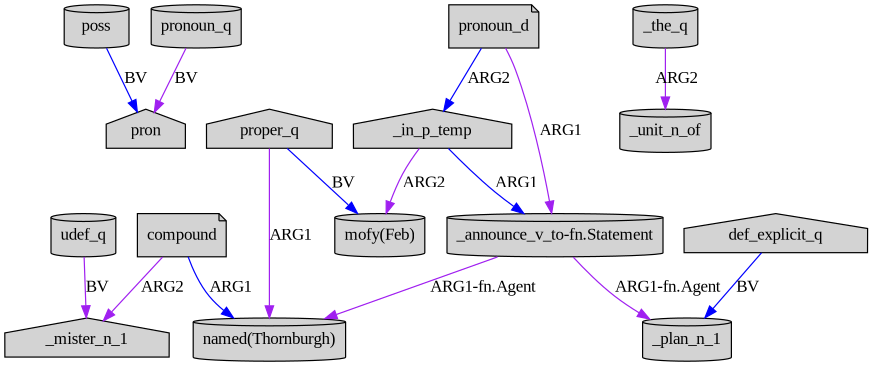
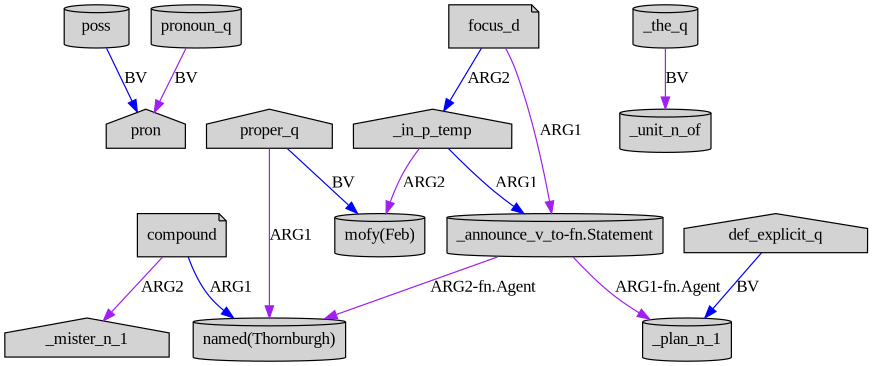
node "pronoun_d": label "pronoun_d" -> "focus_d"
edge "_the_q" -> "_unit_n_of": label "ARG2" -> "BV"
node "udef_q": removed
edge "_announce_v_to-fn.Statement" -> "named(Thornburgh)": label "ARG1-fn.Agent" -> "ARG2-fn.Agent"
